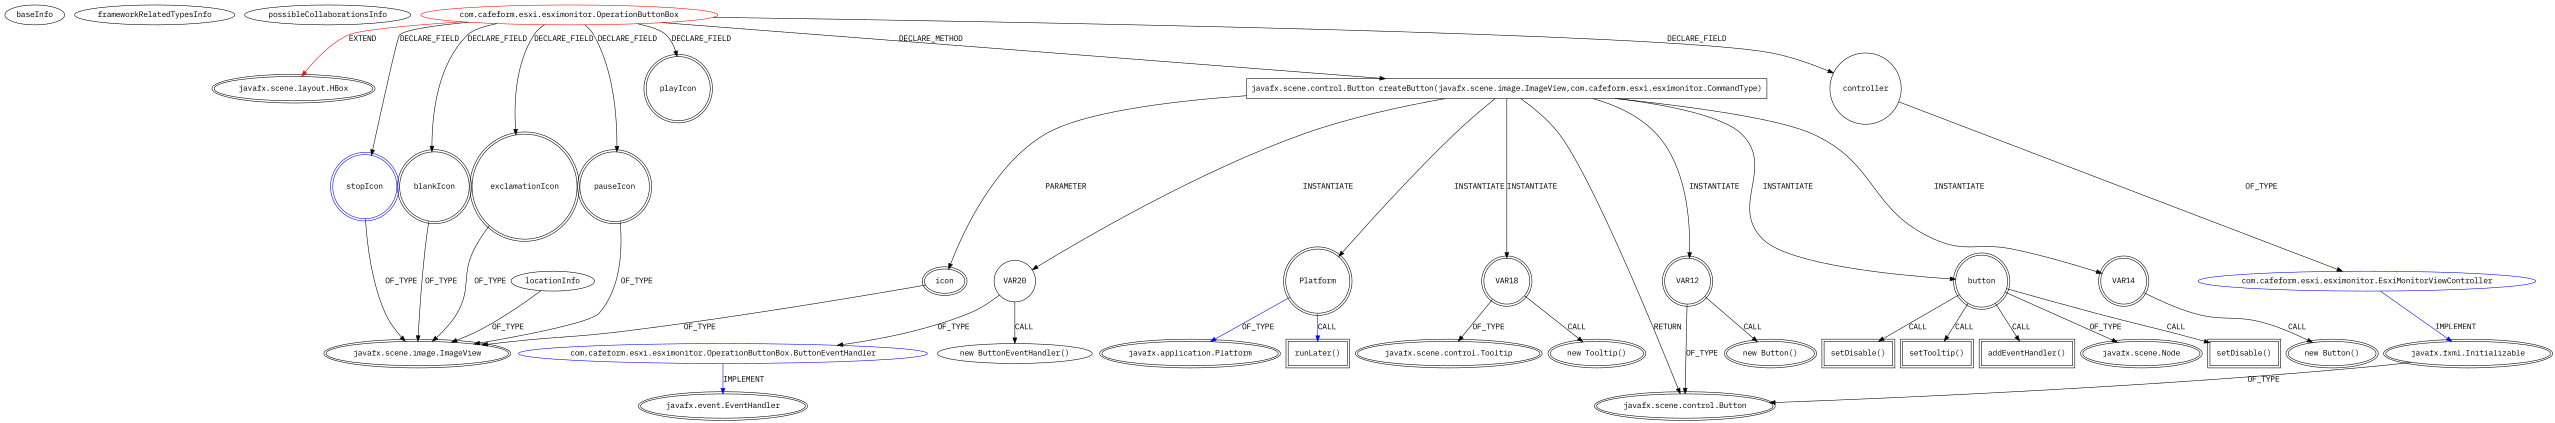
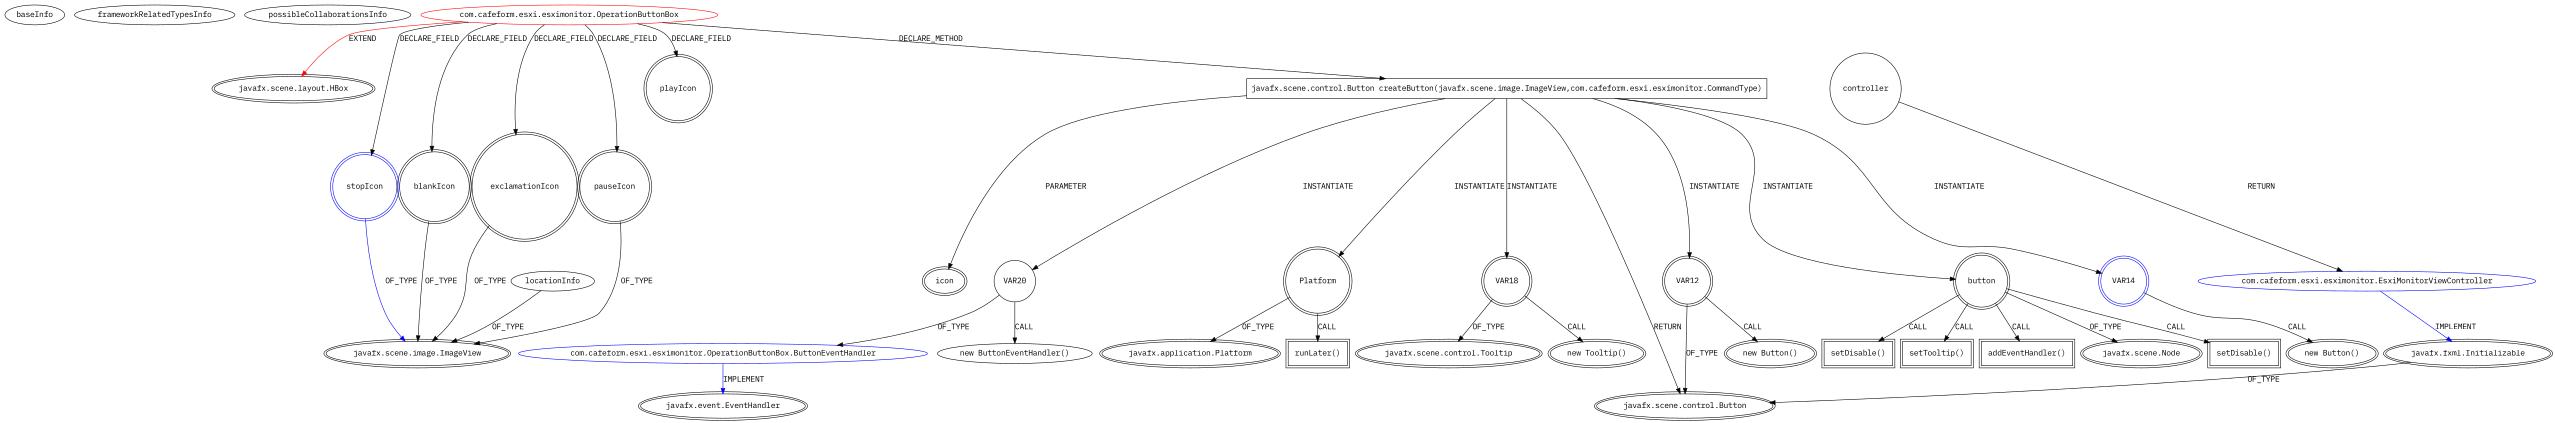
edge "com.cafeform.esxi.esximonitor.OperationButtonBox" -> "controller": removed, label "DECLARE_FIELD"
edge "controller" -> "com.cafeform.esxi.esximonitor.EsxiMonitorViewController": label "OF_TYPE" -> "RETURN"
edge "stopIcon" -> "javafx.scene.image.ImageView": color black -> blue
node "VAR14": color black -> blue
edge "Platform" -> "javafx.application.Platform": color blue -> black
edge "icon" -> "javafx.scene.image.ImageView": removed, label "OF_TYPE"
edge "Platform" -> "runLater()": color blue -> black
